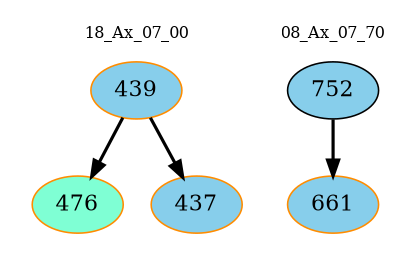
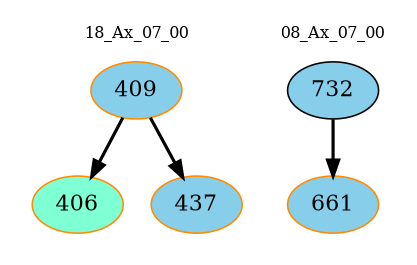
cluster "08_Ax_07_70": label "08_Ax_07_70" -> "08_Ax_07_00"
node "439": label "439" -> "409"
node "752": label "752" -> "732"
node "476": label "476" -> "406"
